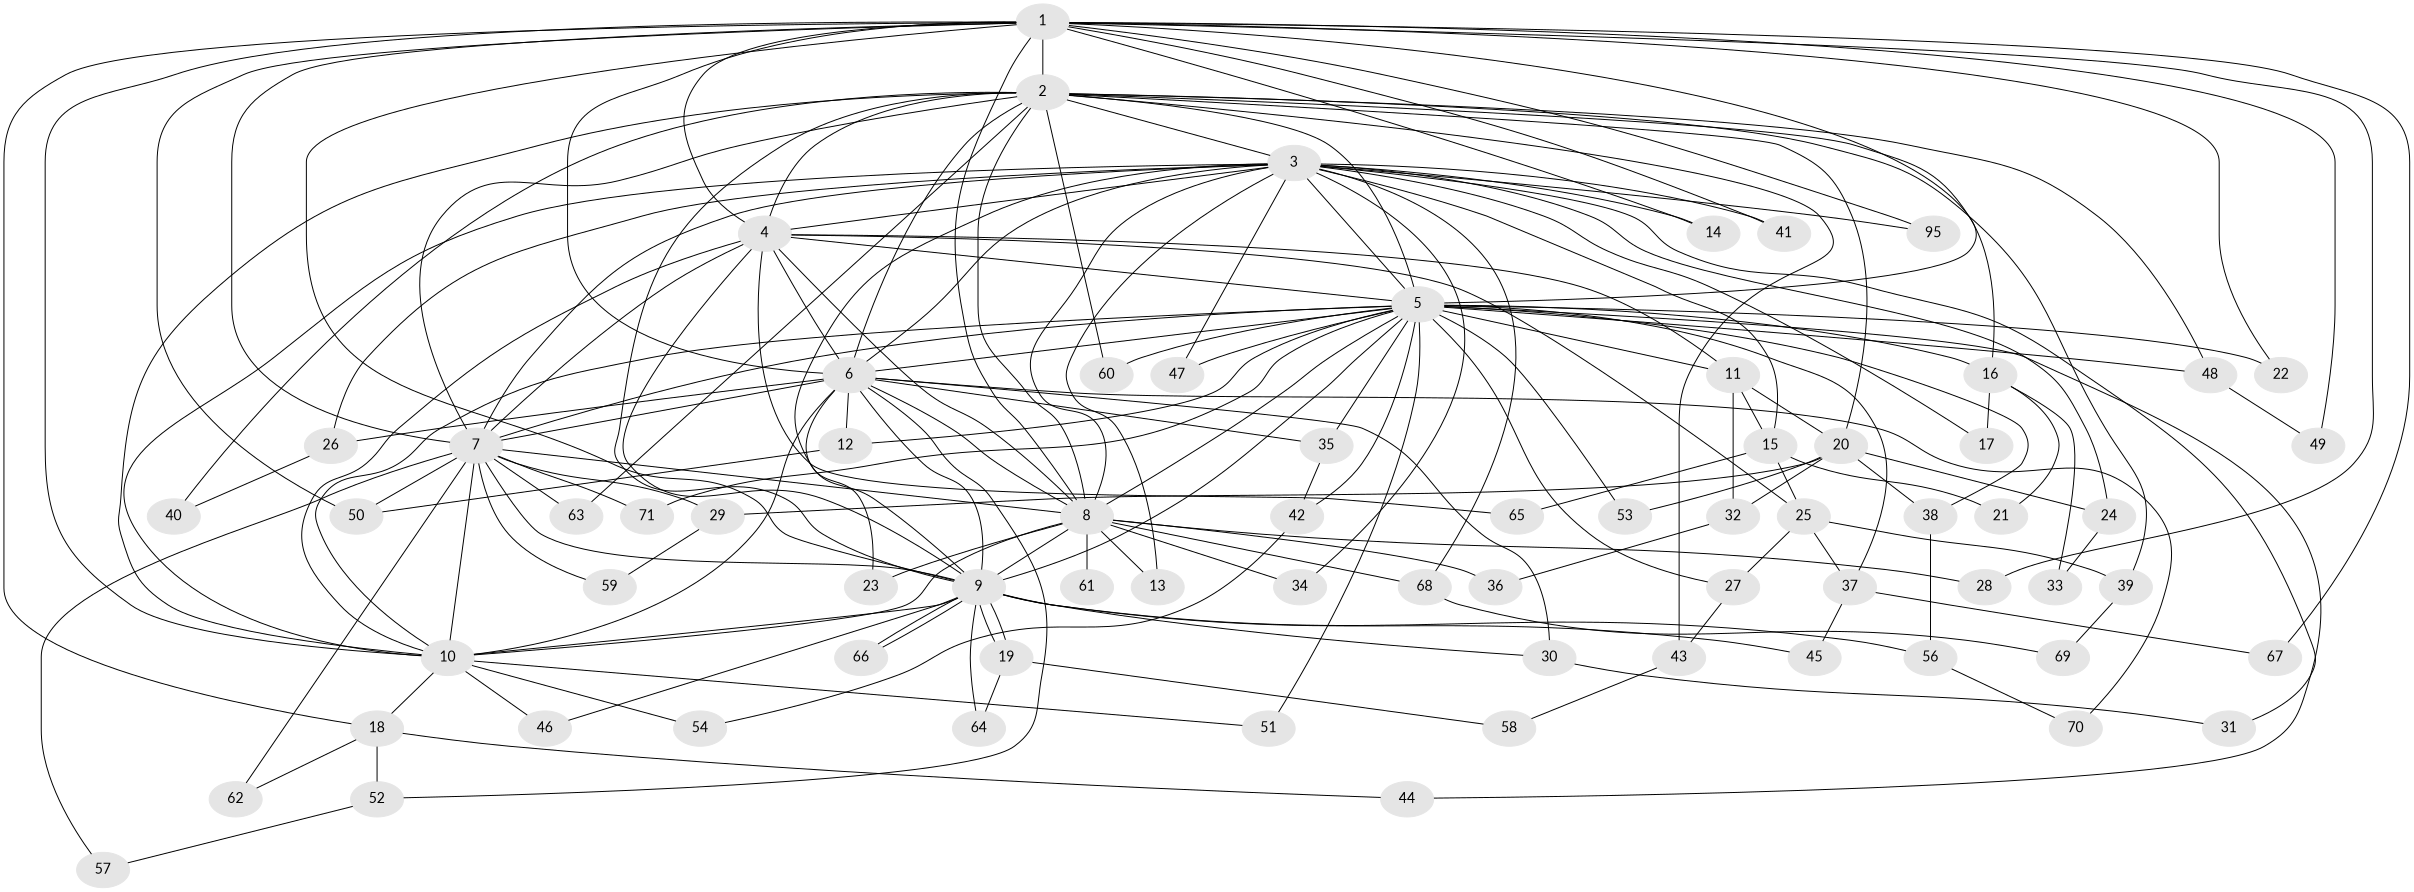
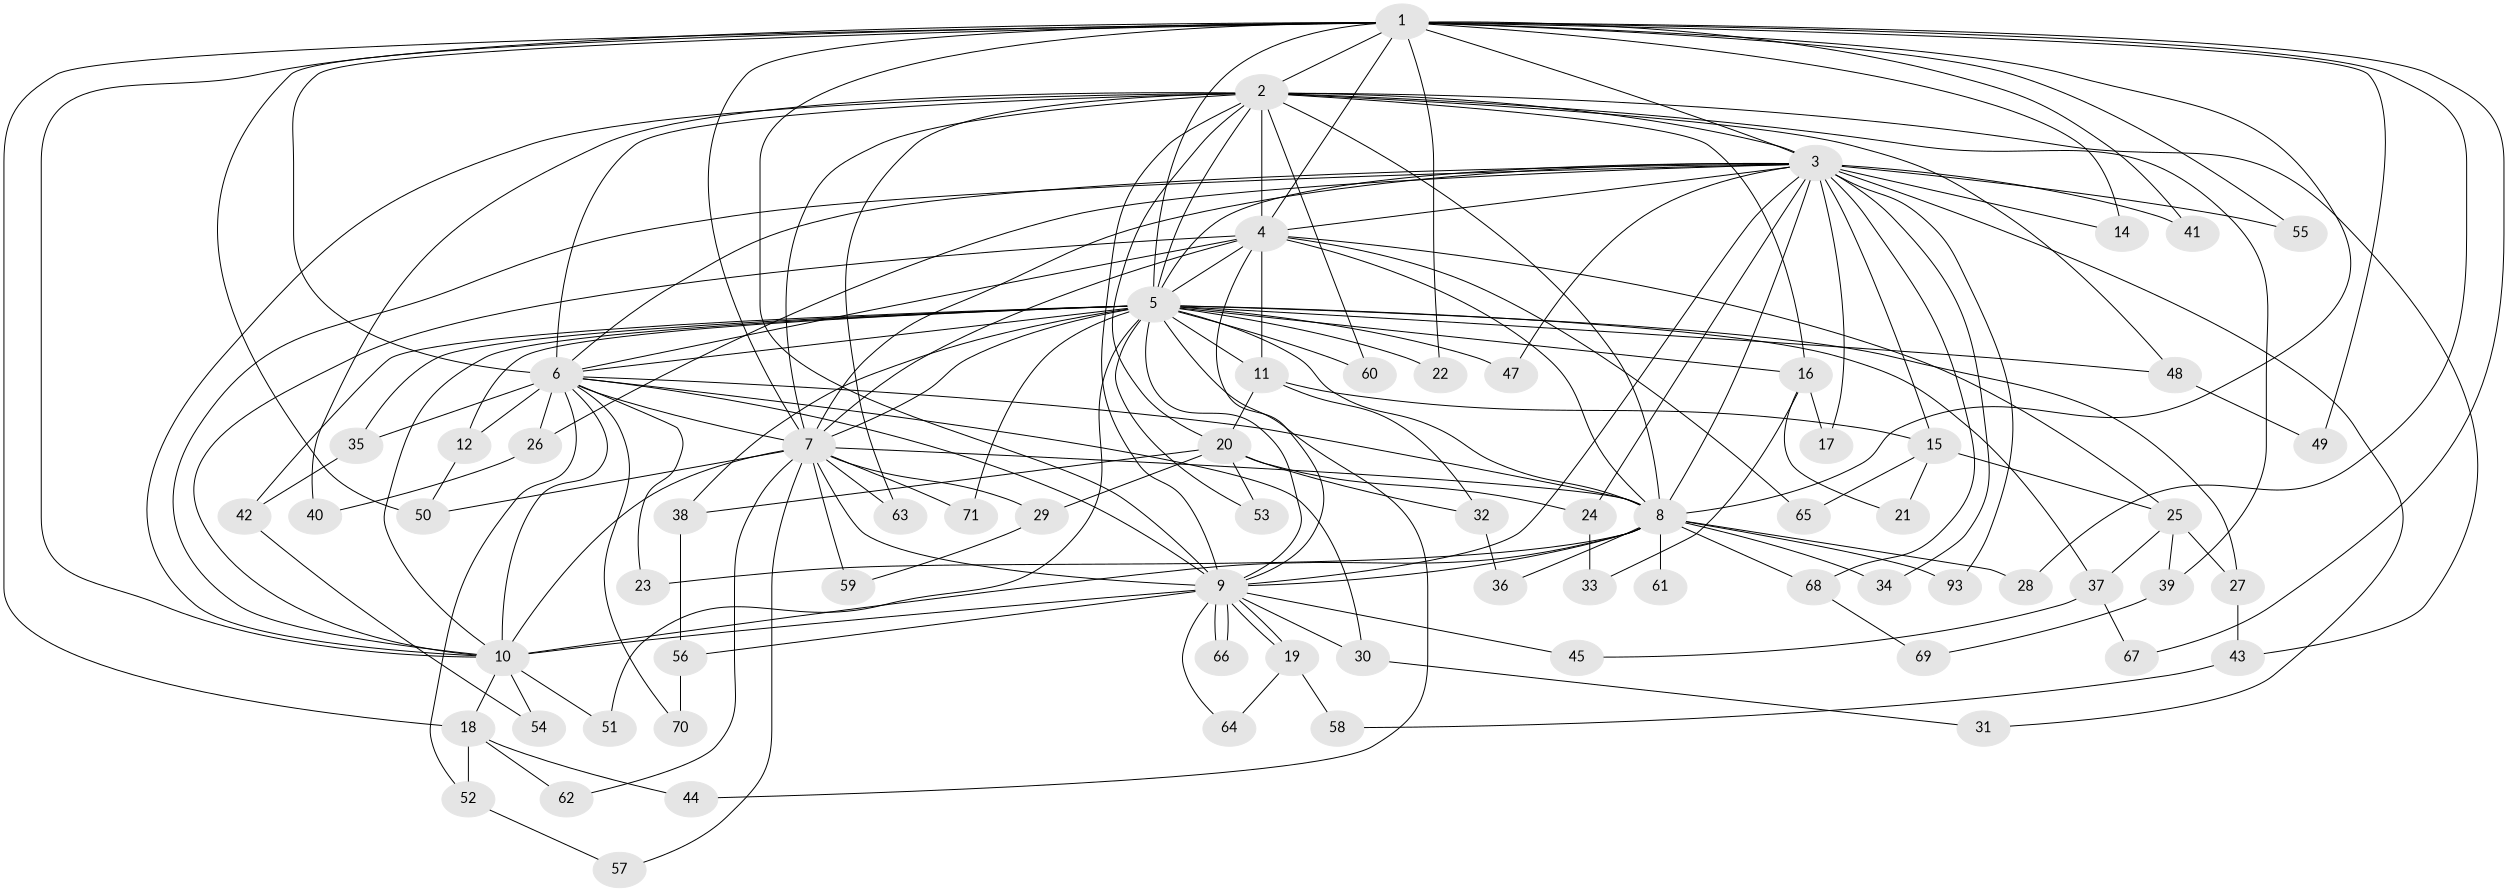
edge "1" -- "3": added
node "95": label "95" -> "55"
node "13": label "13" -> "93"
node "46": removed
